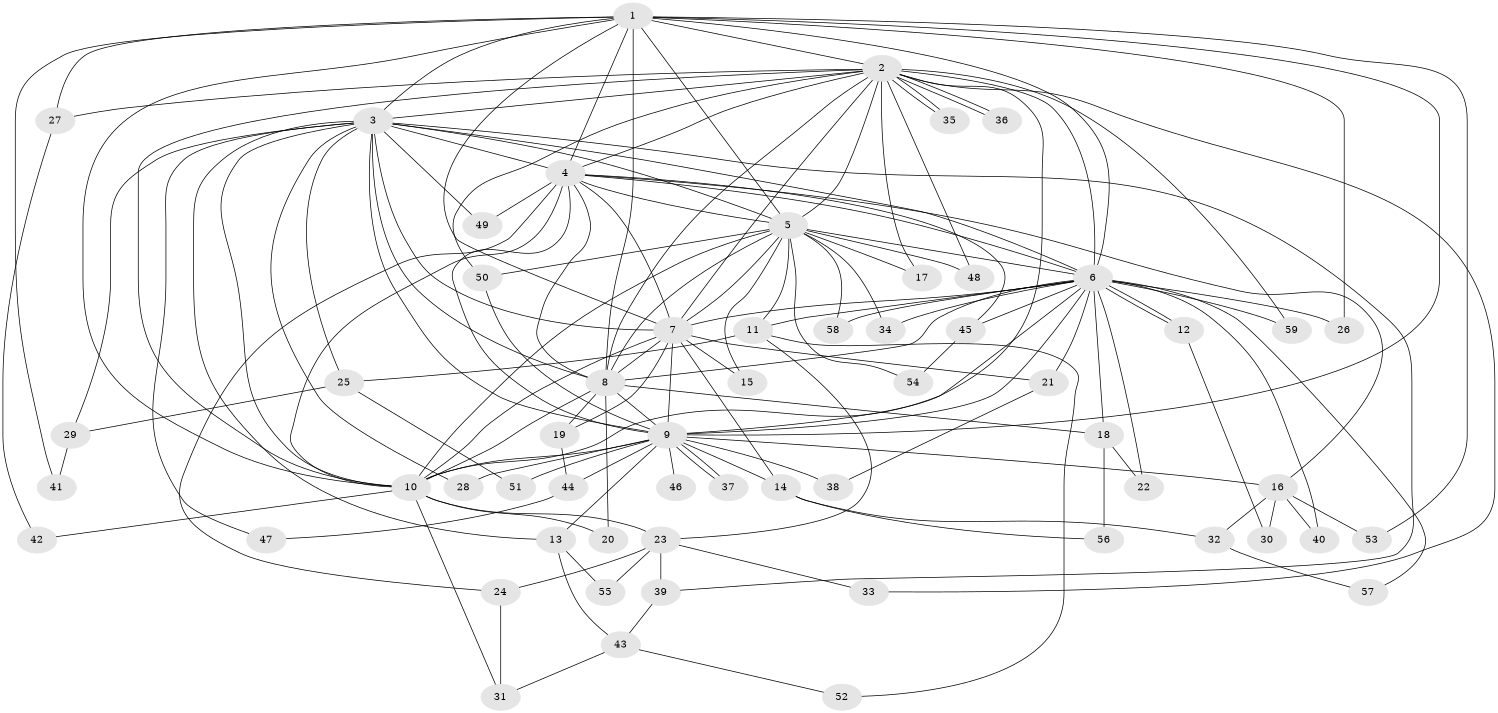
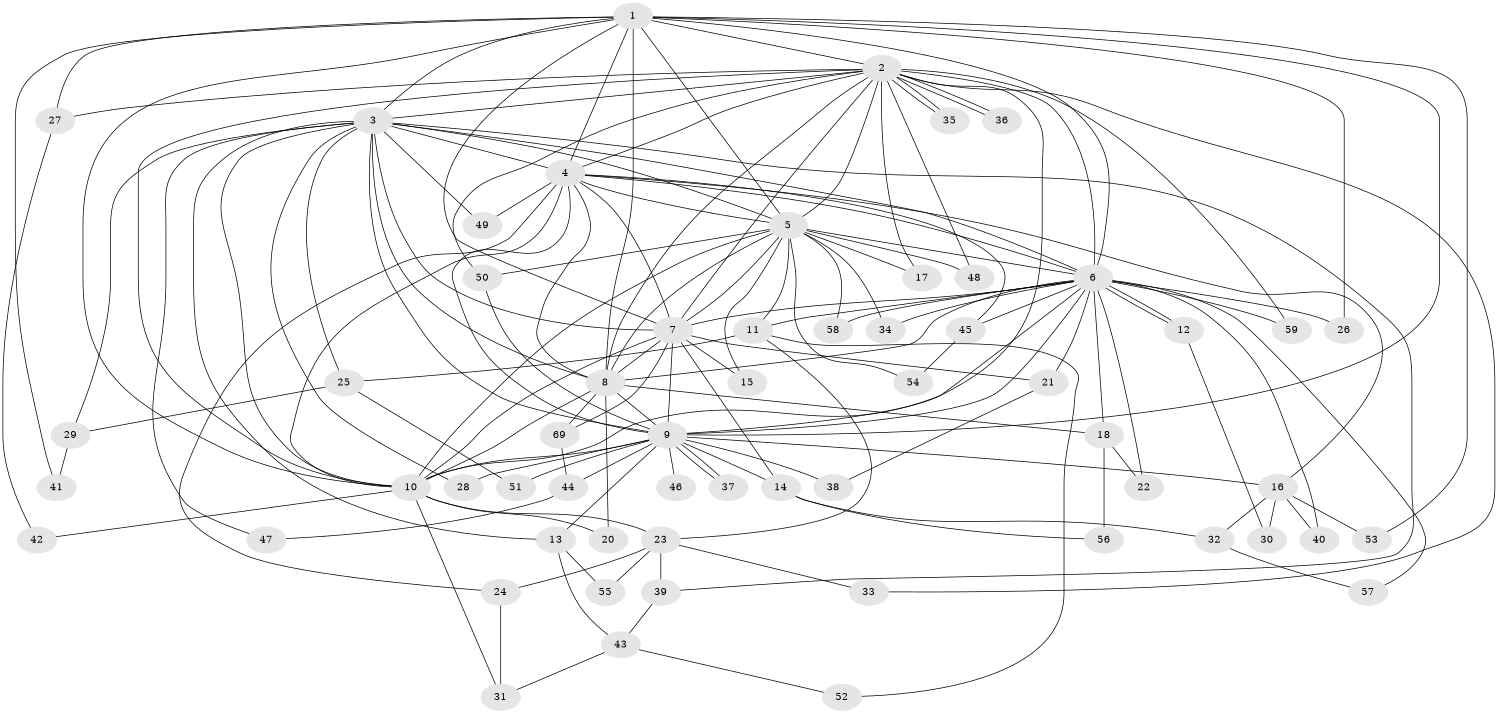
node "19": label "19" -> "69"
